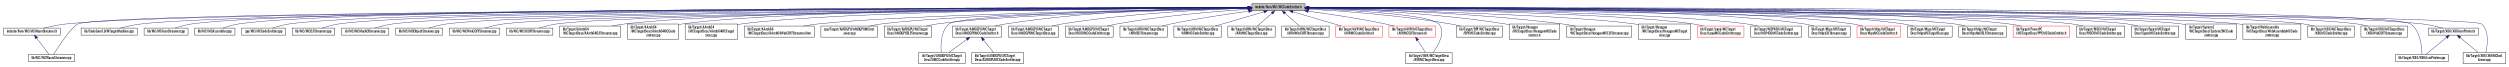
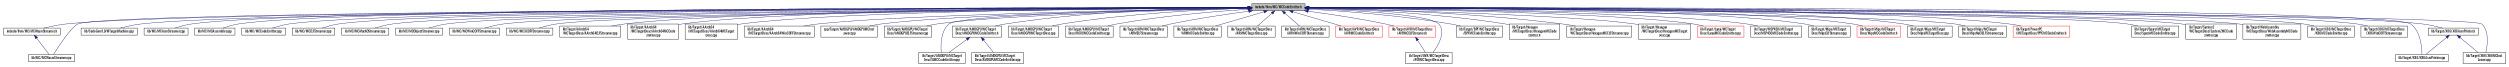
node "cpp/MC/MCCodeEmitter.cpp": label "cpp/MC/MCCodeEmitter.cpp" -> "lib/MC/MCCodeEmitter.cpp"
node "lib/Target/AArch64 /MCTargetDesc/AArch64WinCOFFStreamer.llvm": label "lib/Target/AArch64 /MCTargetDesc/AArch64WinCOFFStreamer.llvm" -> "lib/Target/AArch64 /MCTargetDesc/AArch64WinCOFFStreamer.cpp"
node "lib/Target/RISCV/MCTarget Desc/RISCVMCCodeEmitter.cpp": removed
